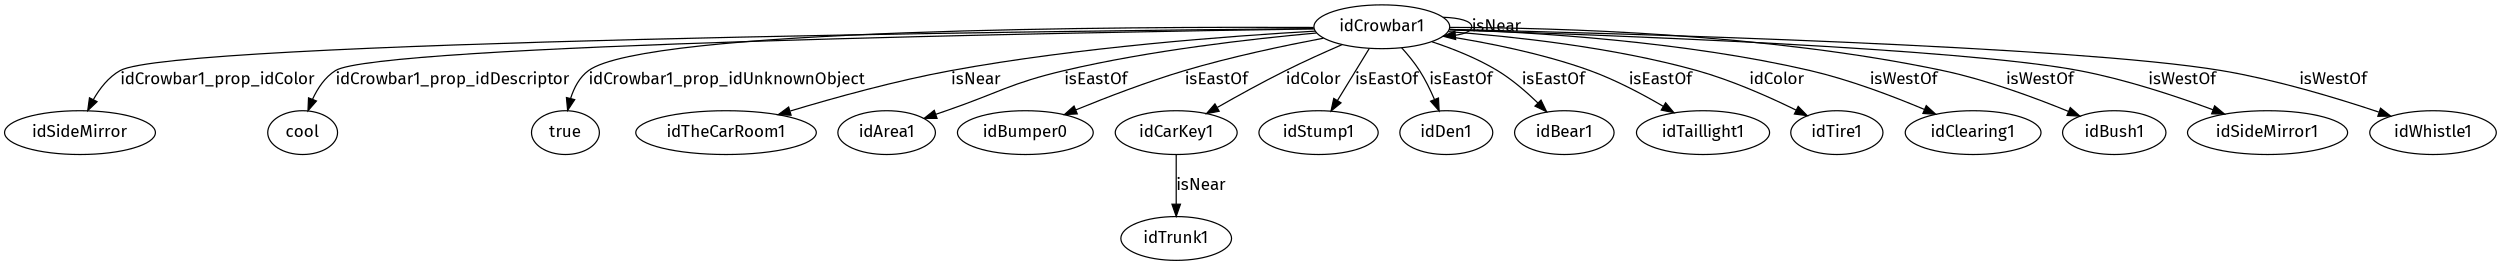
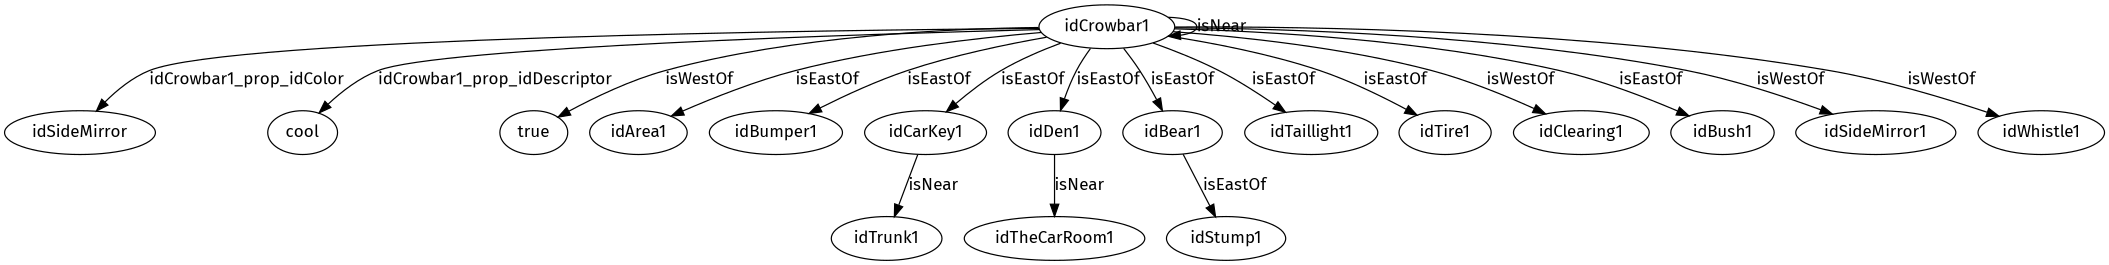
edge "idCrowbar1" -> "idTheCarRoom1": now "idDen1" -> "idTheCarRoom1"
edge "idCrowbar1" -> "idStump1": now "idBear1" -> "idStump1"
edge "idCrowbar1" -> "true": label "idCrowbar1_prop_idUnknownObject" -> "isWestOf"
edge "idCrowbar1" -> "idCarKey1": label "idColor" -> "isEastOf"
edge "idCrowbar1" -> "idTire1": label "idColor" -> "isEastOf"
edge "idCrowbar1" -> "idBush1": label "isWestOf" -> "isEastOf"
node "idBumper0": label "idBumper0" -> "idBumper1"
